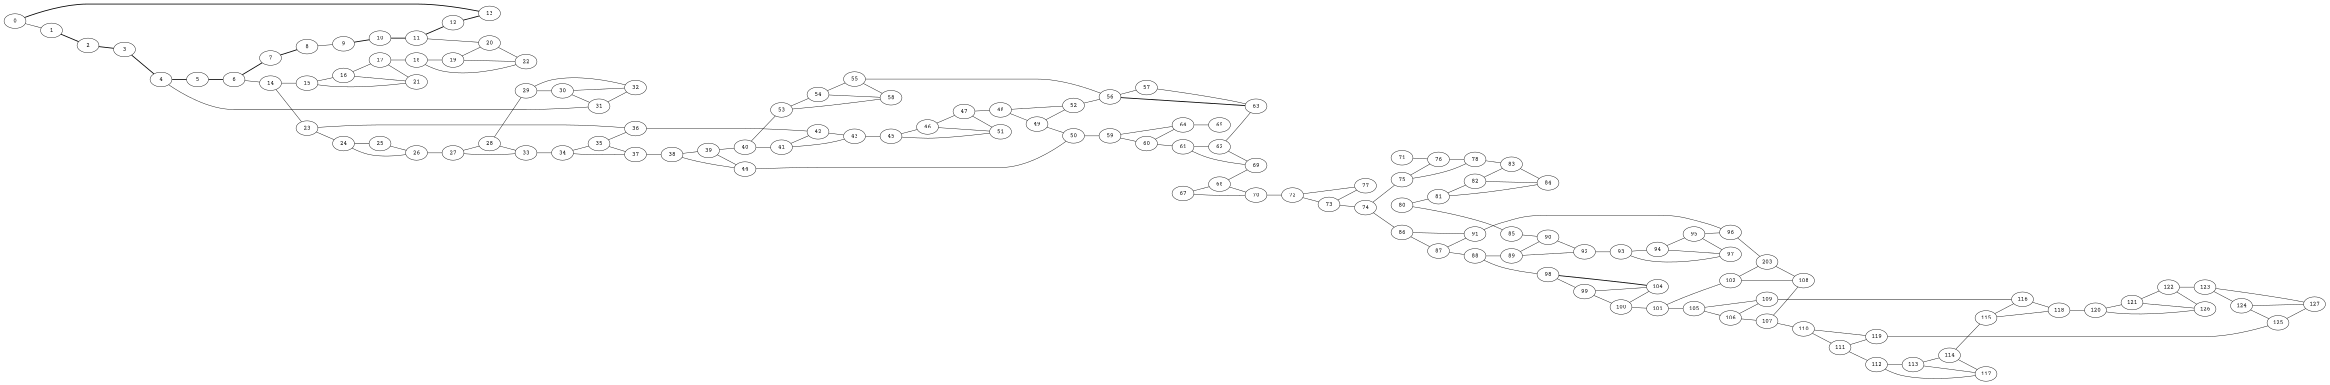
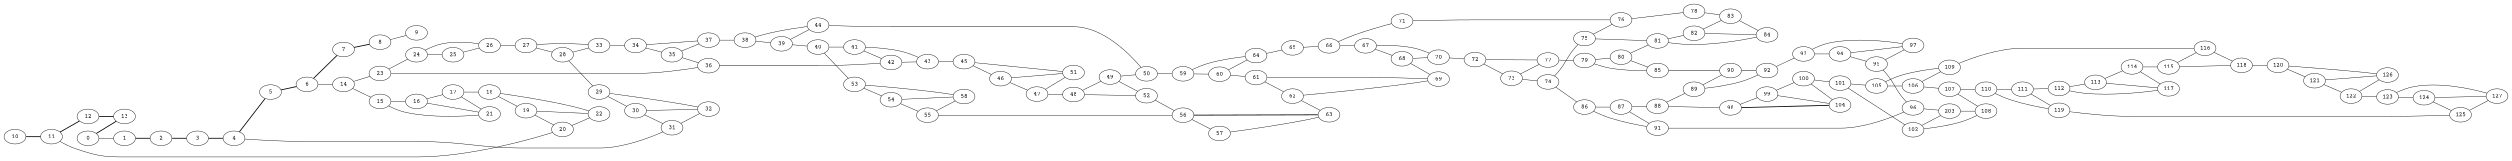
edge "10" -- "9": removed
node "66": added
node "79": added
edge "78" -- "75": now "81" -- "75"
